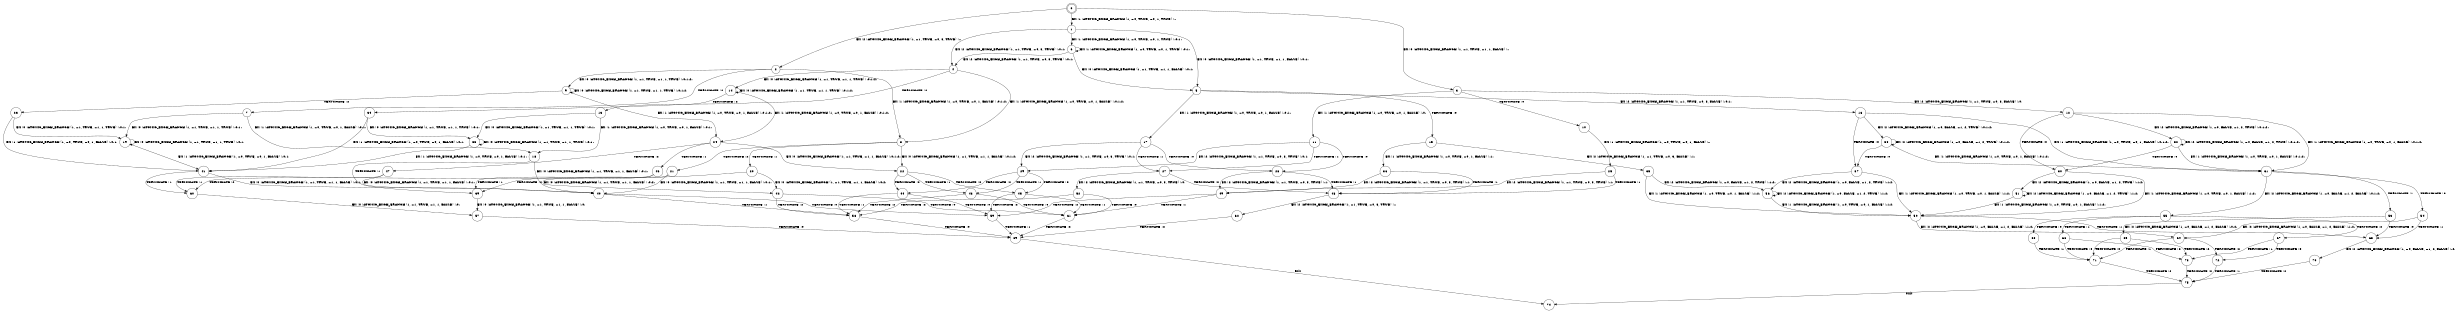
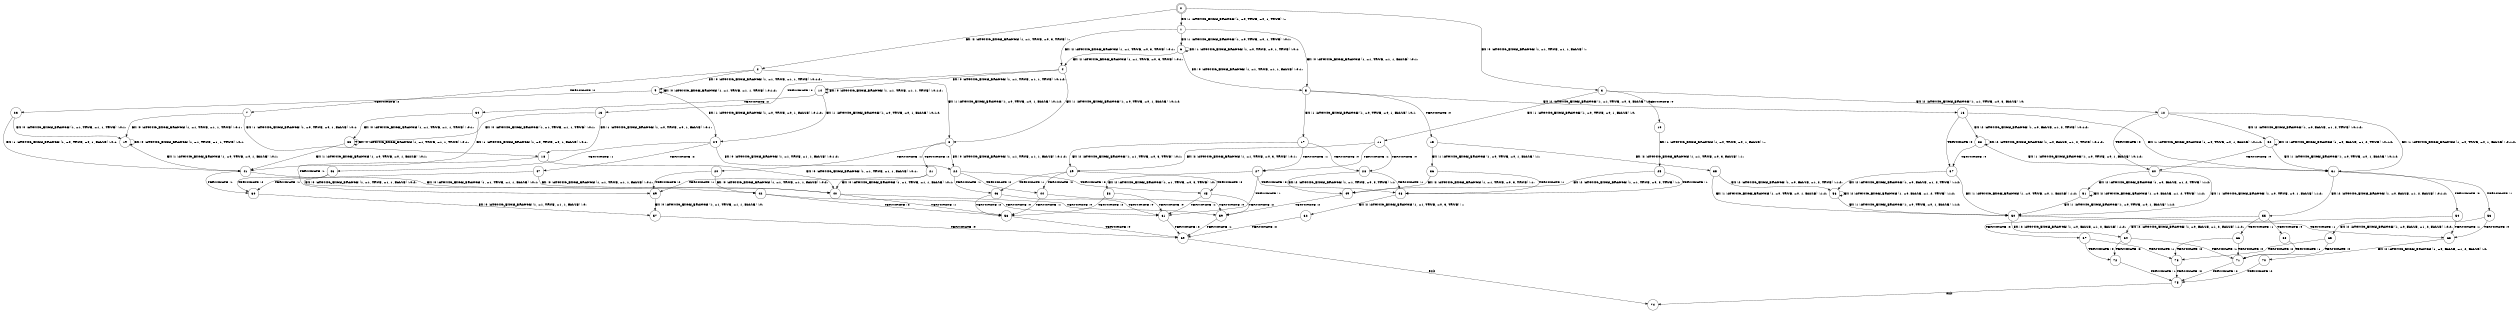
edge "49" -> "61": now "27" -> "61"
